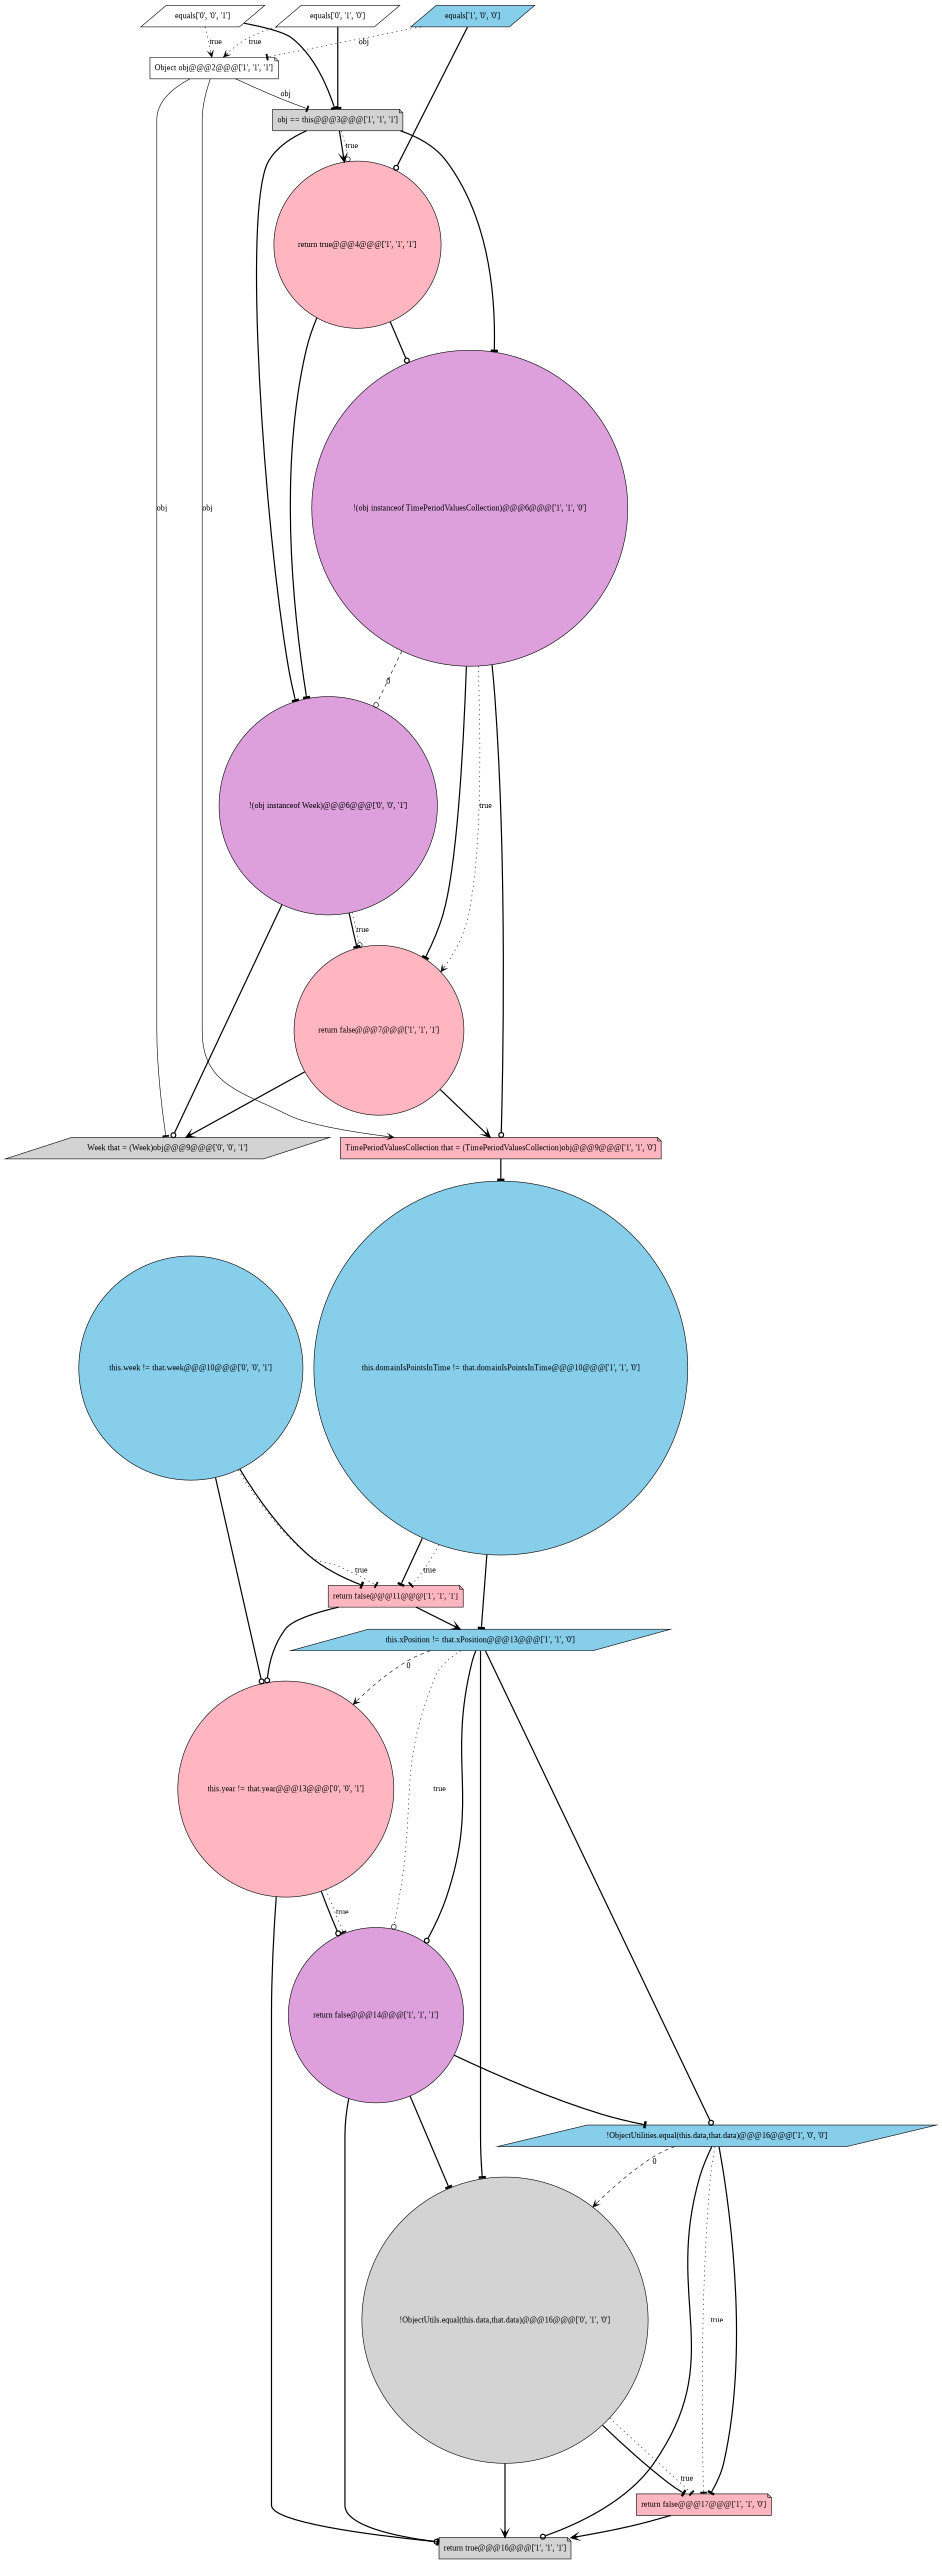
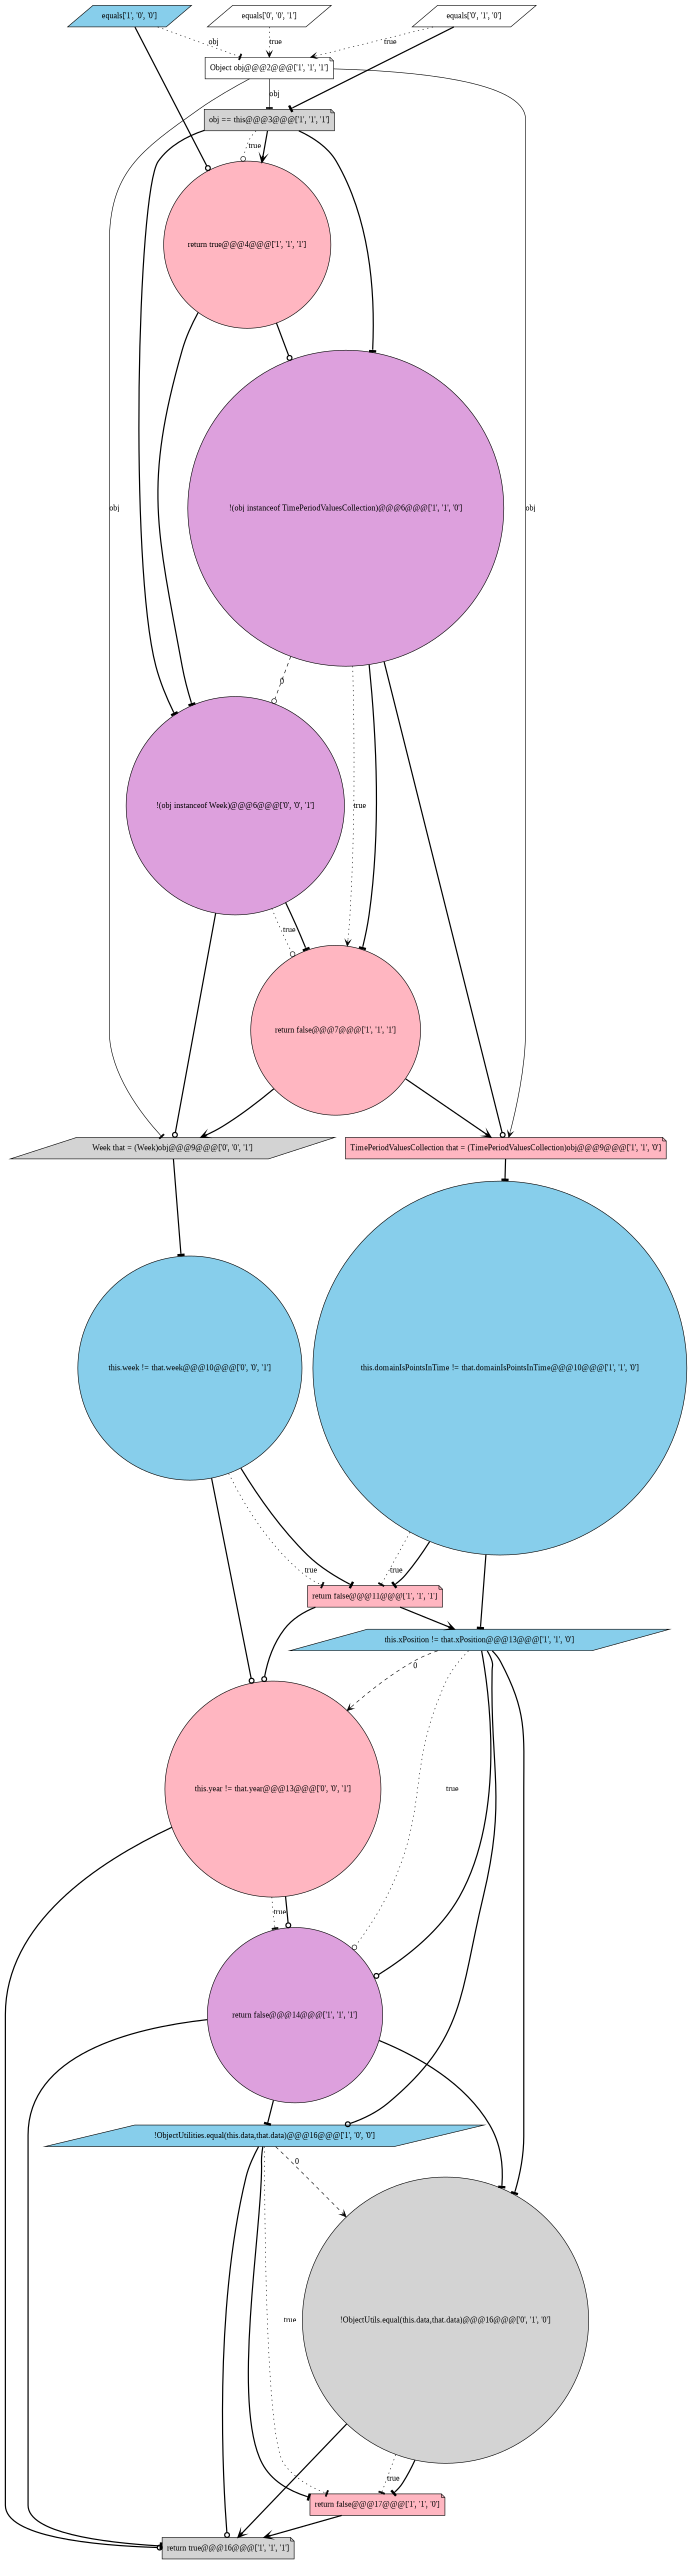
edge "equals['0', '0', '1']" -> "obj == this@@@3@@@['1', '1', '1']": removed
edge "Week that = (Week)obj@@@9@@@['0', '0', '1']" -> "this.week != that.week@@@10@@@['0', '0', '1']": added
